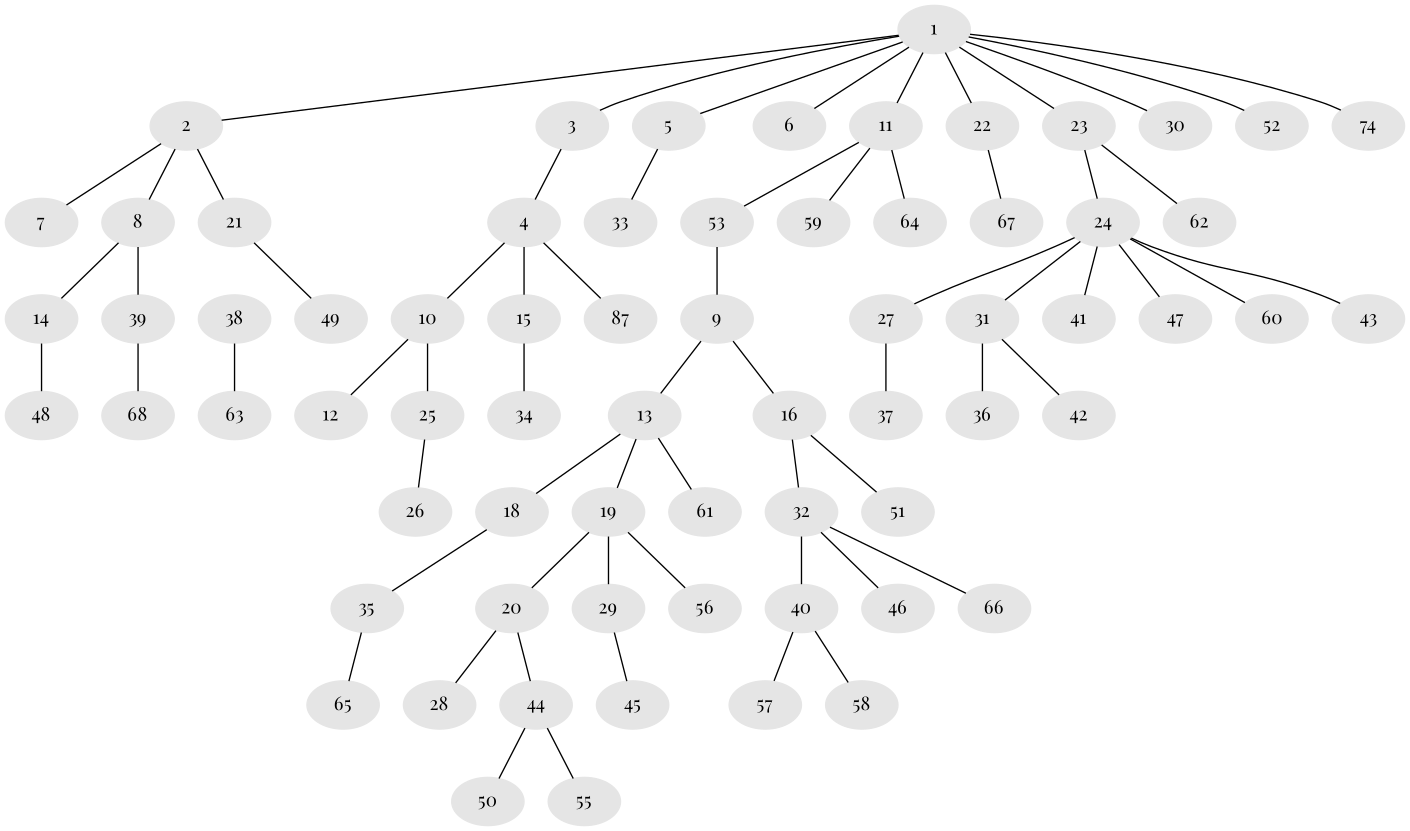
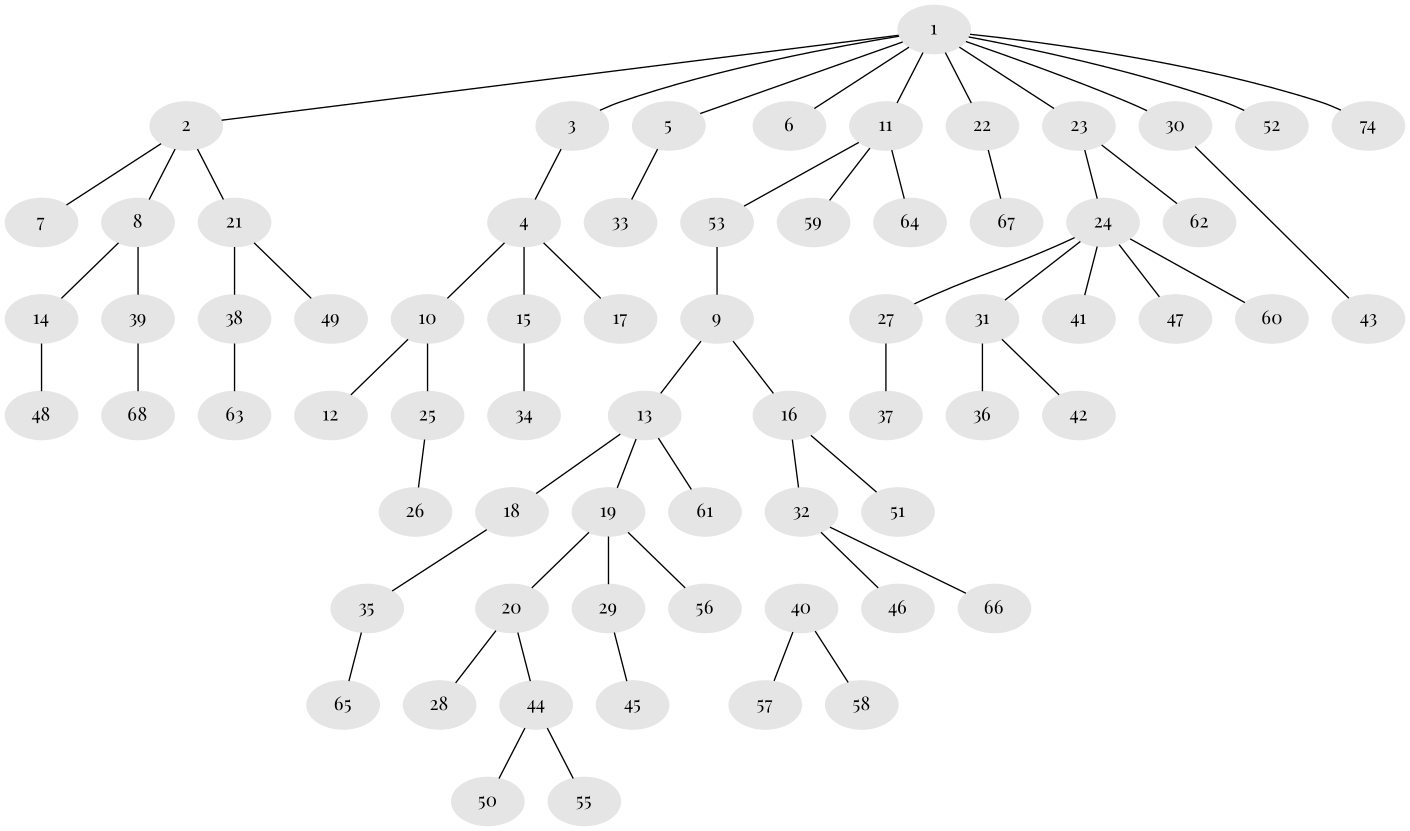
edge "21" -- "38": added
edge "24" -- "43": now "30" -- "43"
node "87": label "87" -> "17"
edge "32" -- "40": removed
